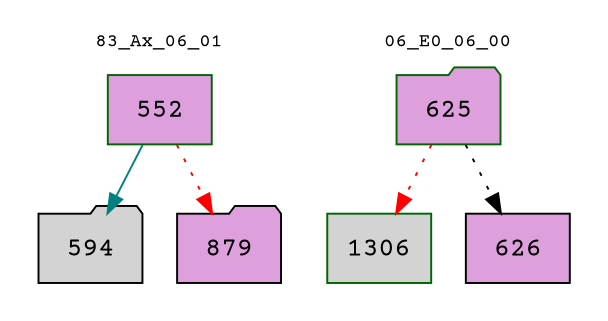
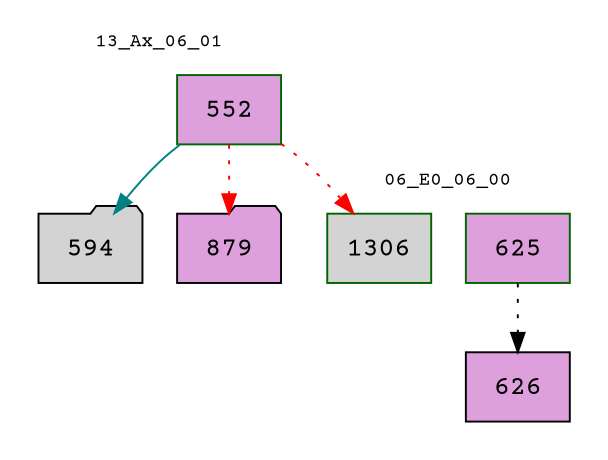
cluster "83_Ax_06_01": label "83_Ax_06_01" -> "13_Ax_06_01"
node "625": shape folder -> box
edge "625" -> "1306": now "552" -> "1306"
